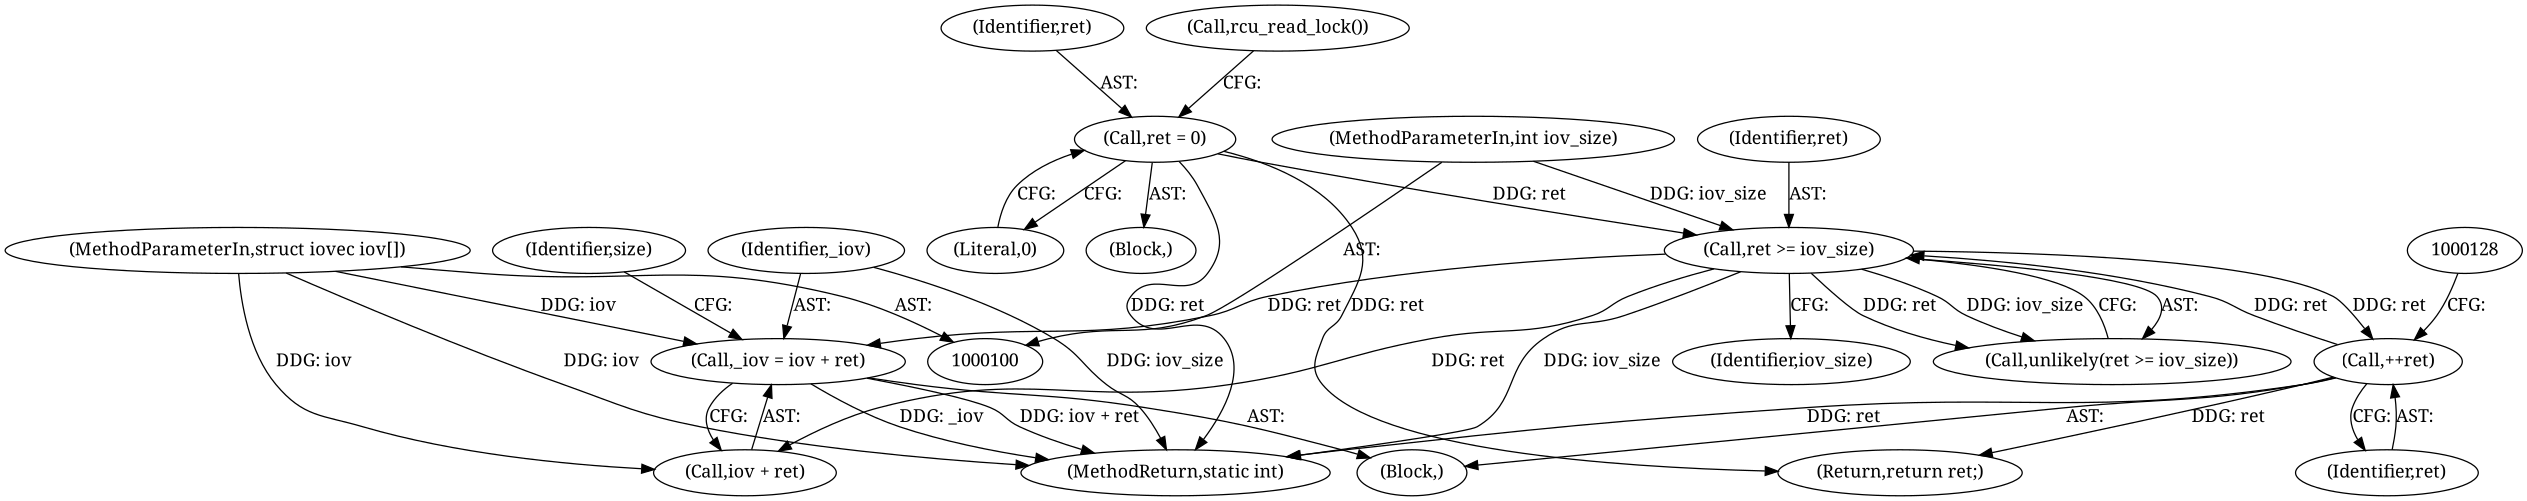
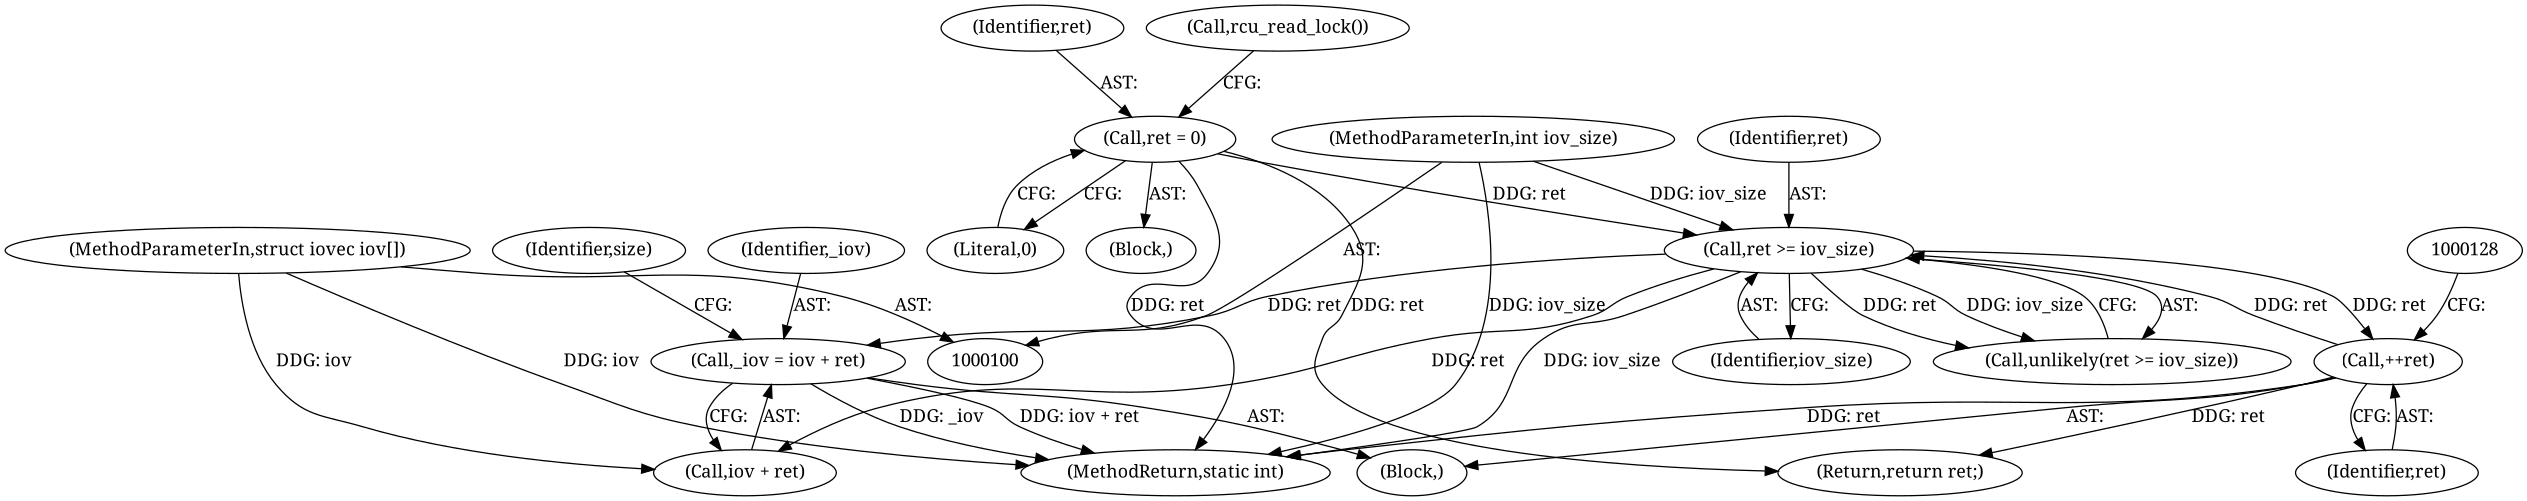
edge "(MethodParameterIn,struct iovec iov[])" -> "(Call,_iov = iov + ret)": removed, label "DDG: iov"
edge "(Identifier,iov_size)" -> "(Call,ret >= iov_size)": added, label "AST:"
edge "(Identifier,_iov)" -> "(MethodReturn,static int)": now "(MethodParameterIn,int iov_size)" -> "(MethodReturn,static int)"
